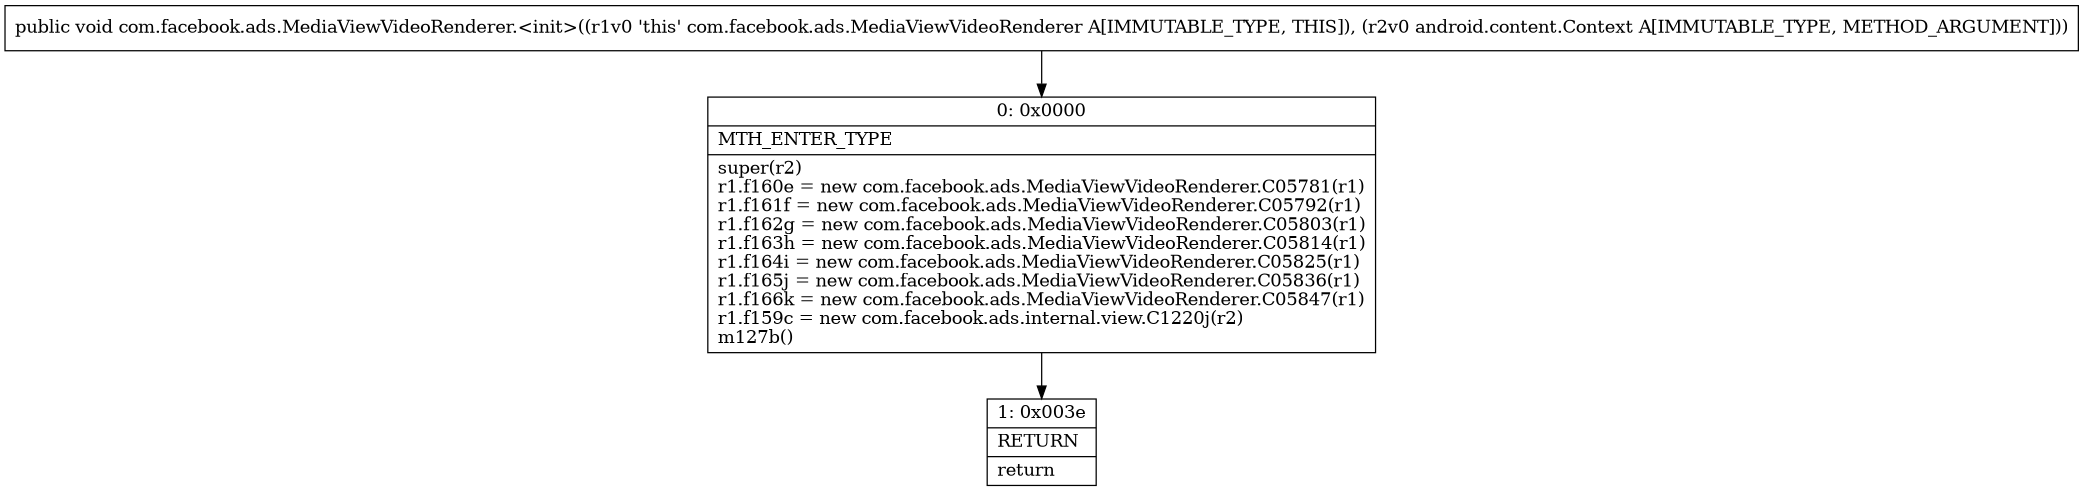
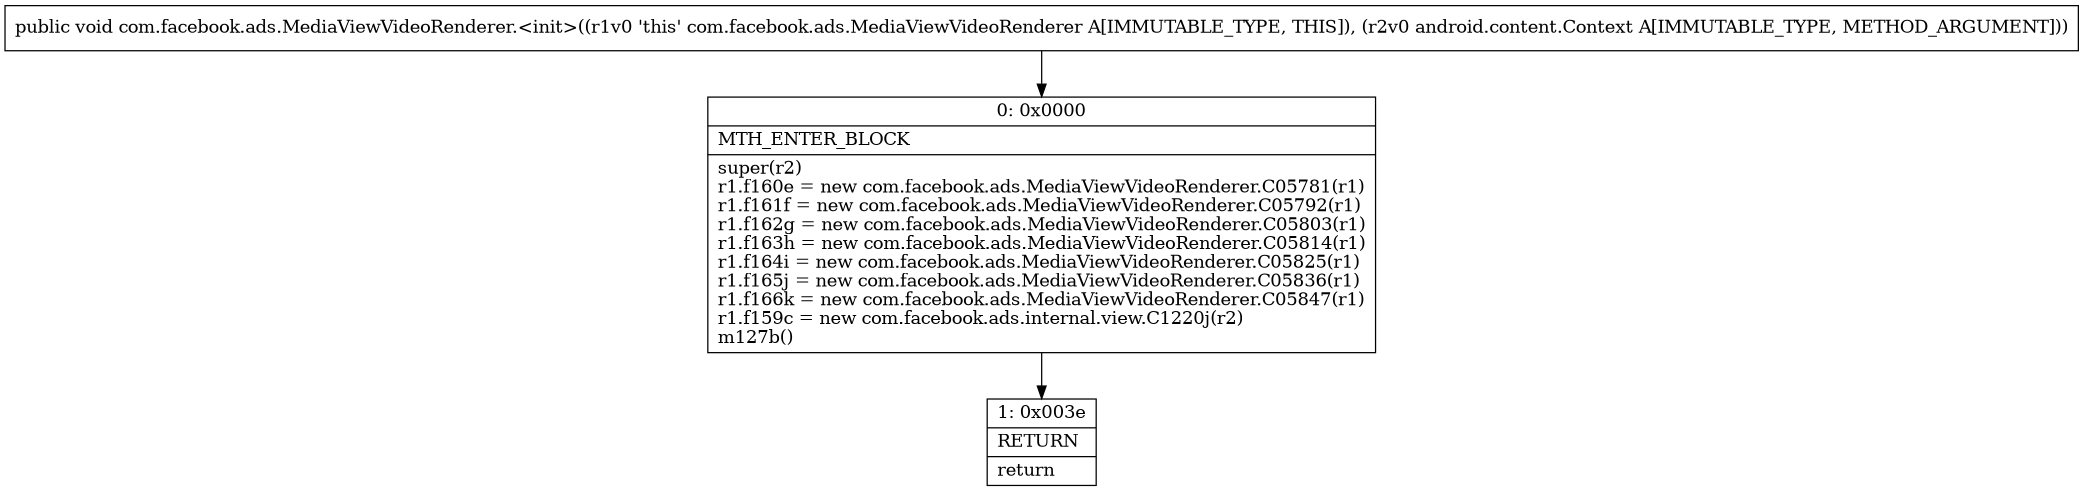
node "0: 0x0000": text "MTH_ENTER_TYPE" -> "MTH_ENTER_BLOCK"
